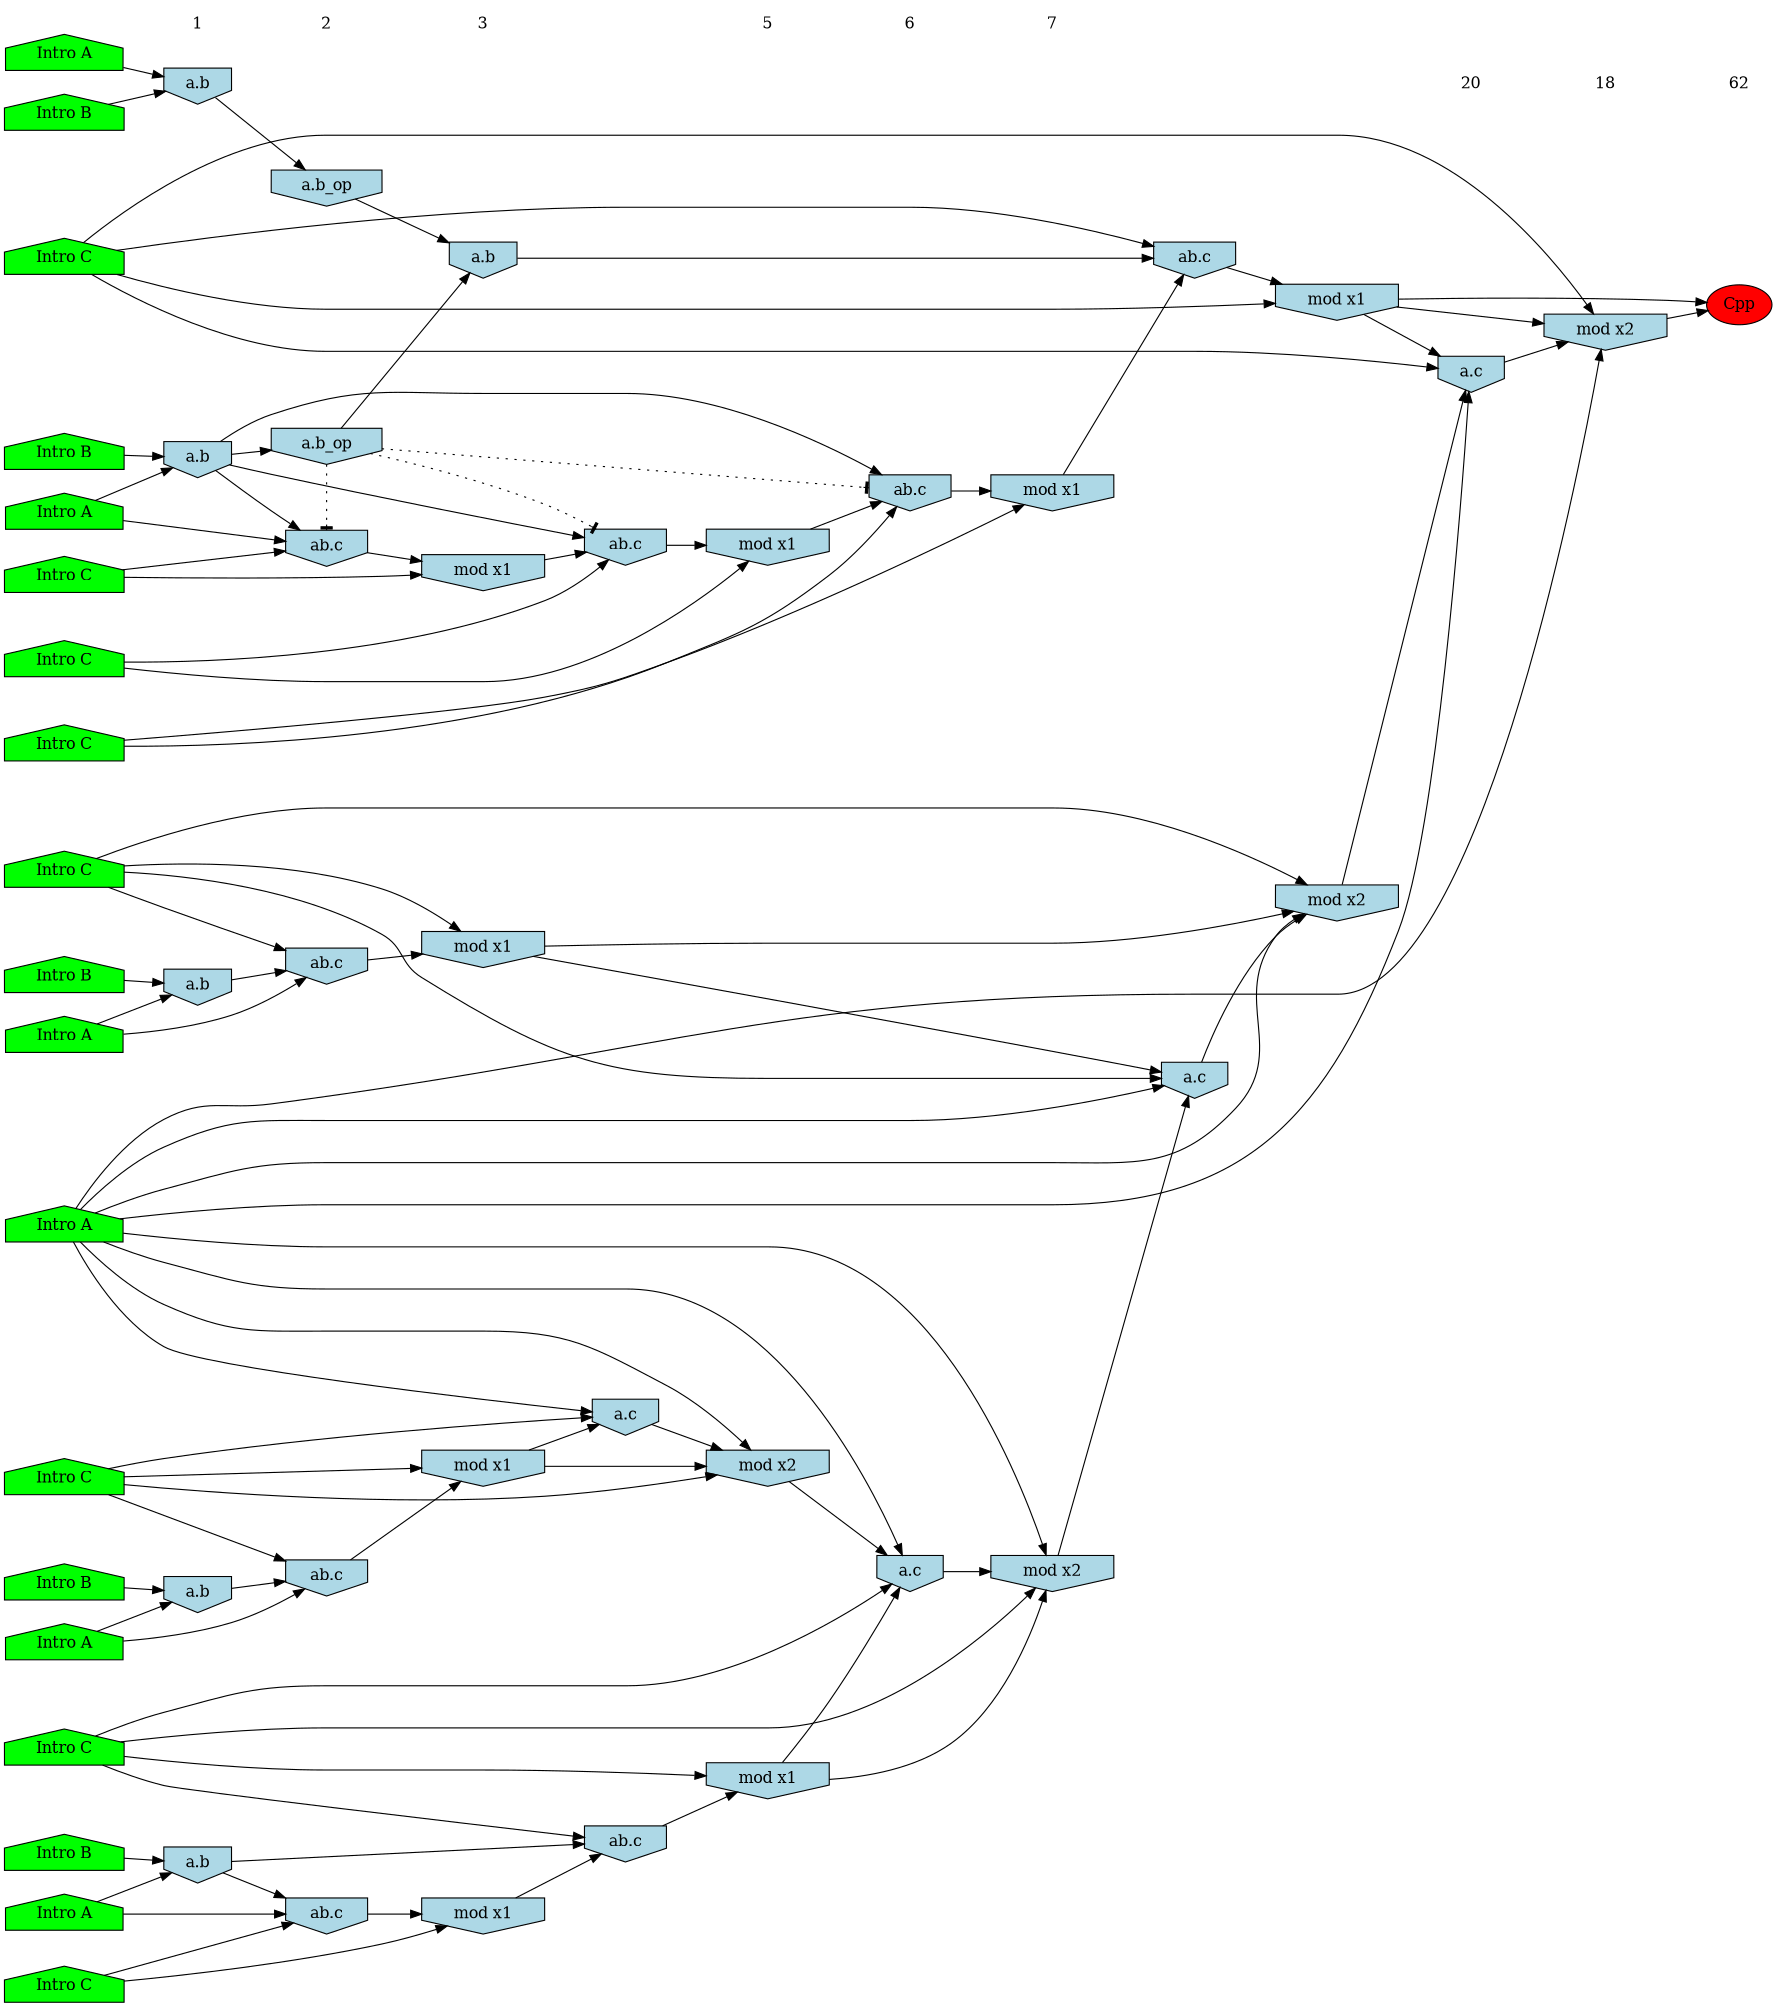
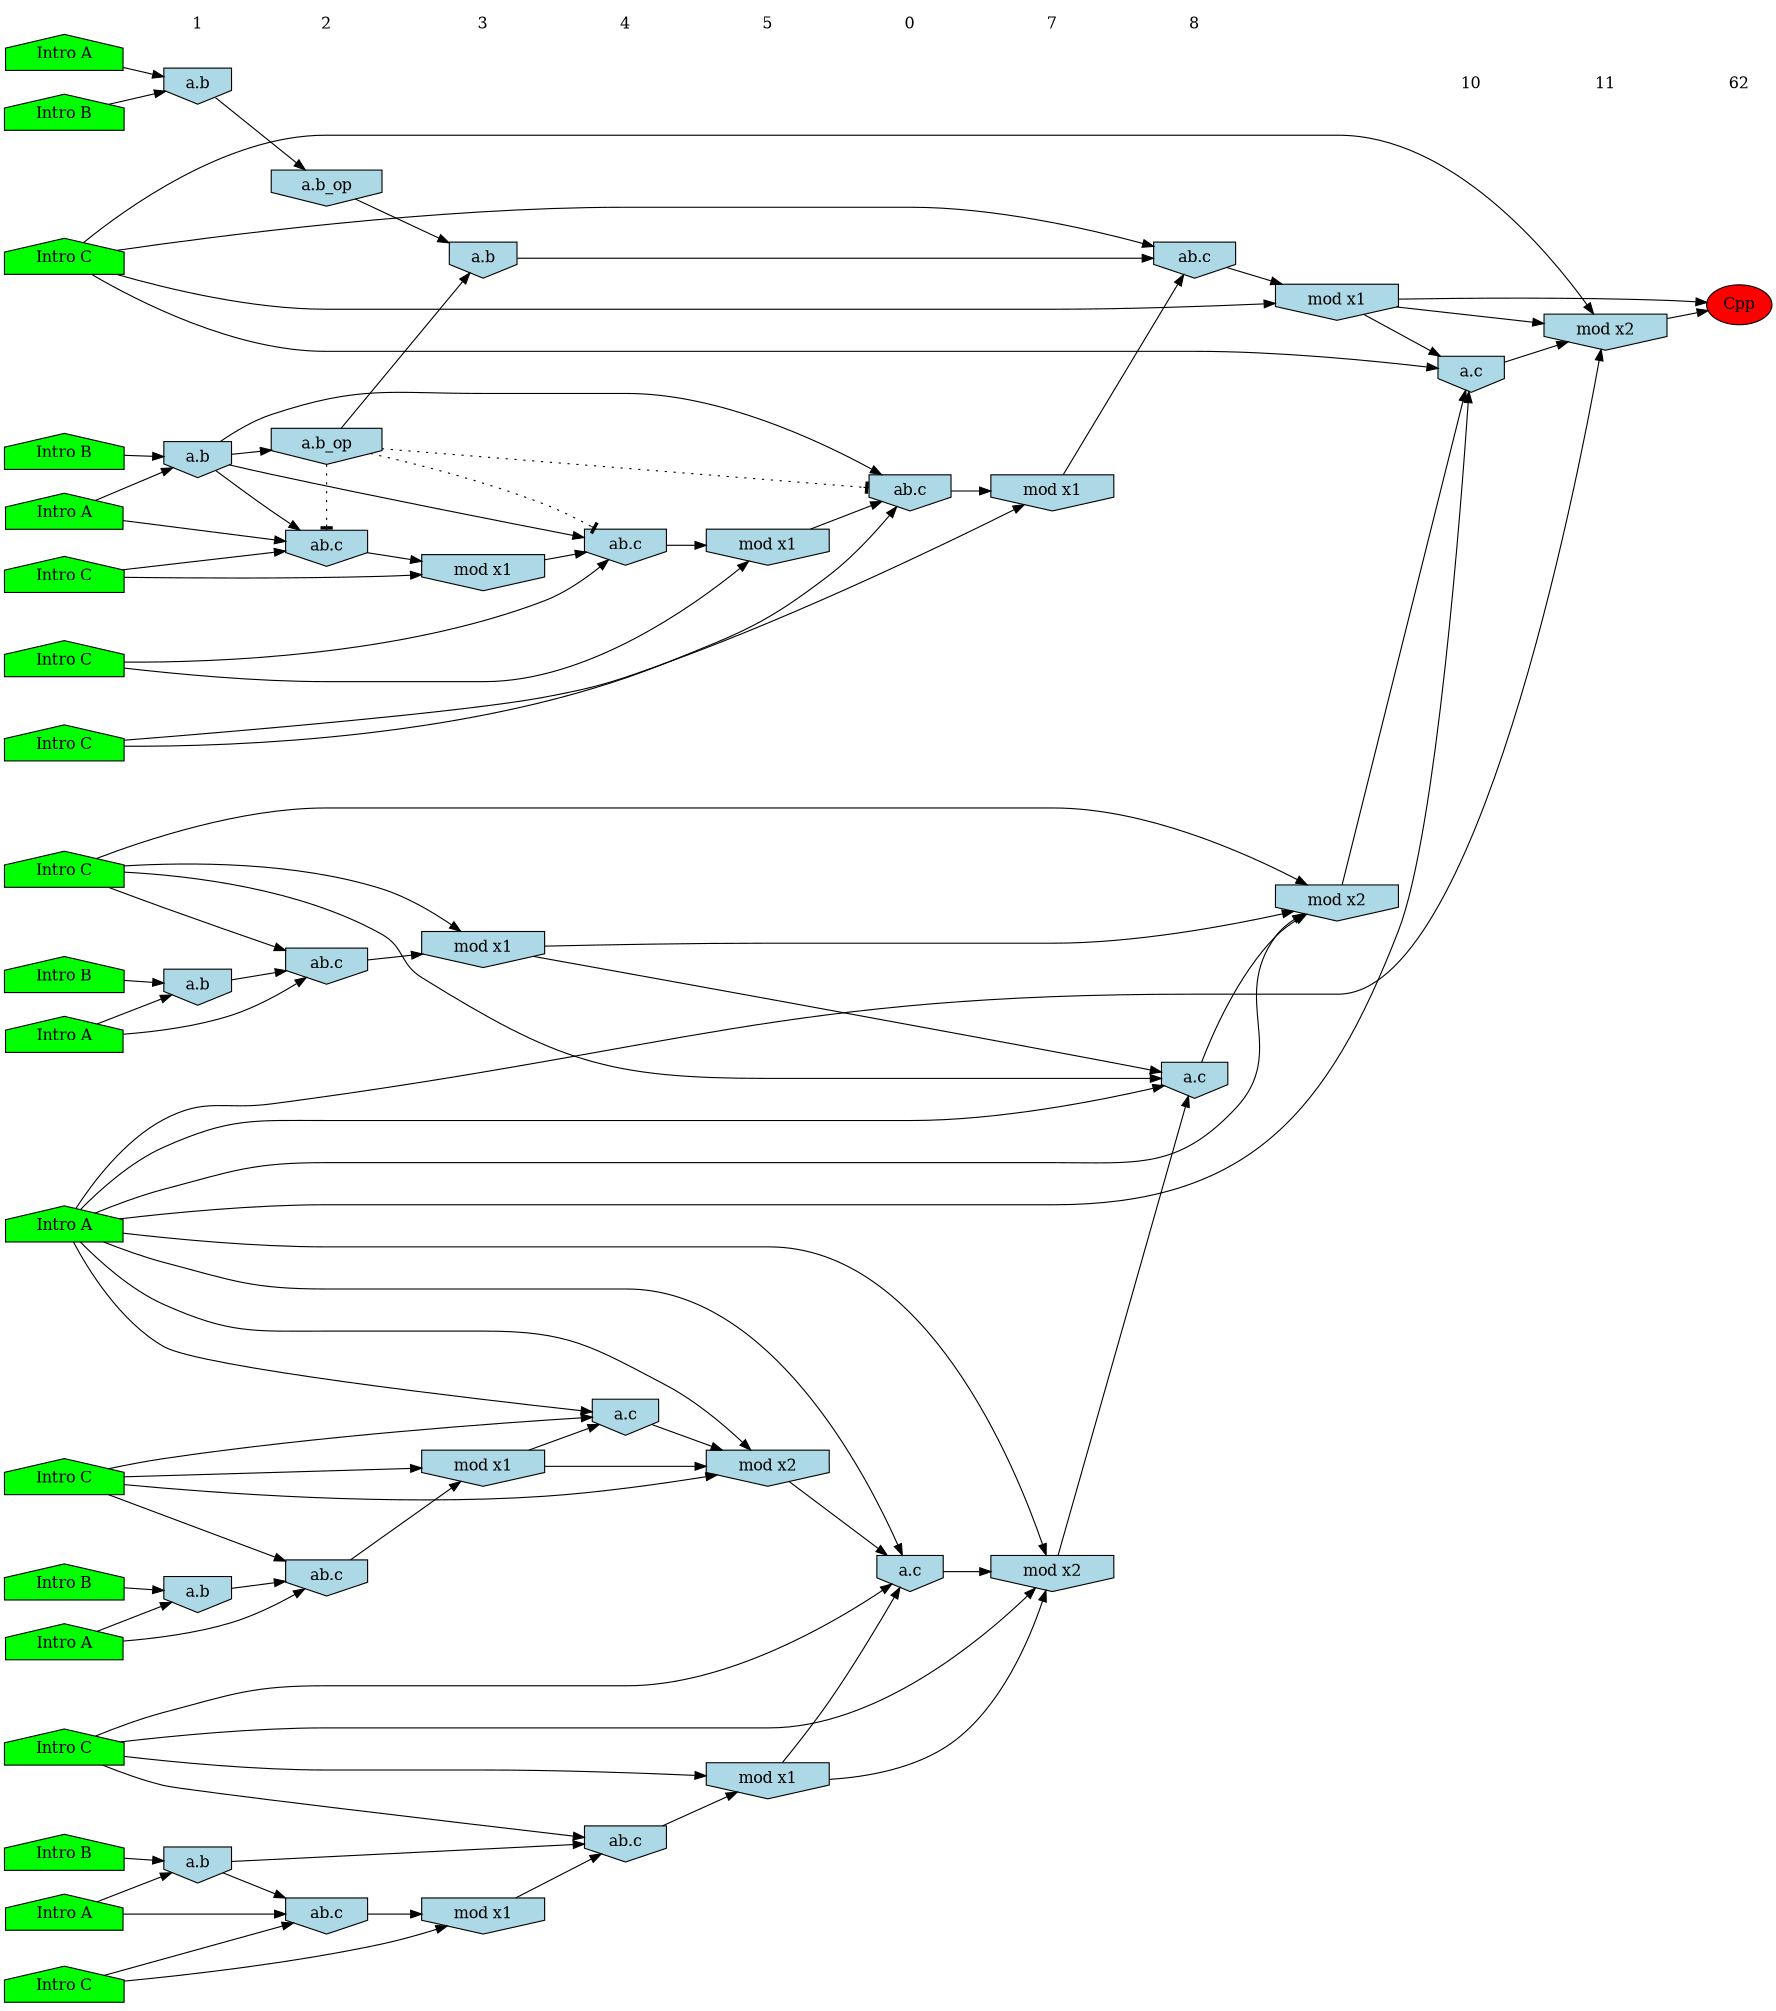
node "4": added
node "6": label "6" -> "0"
node "8": added
node "20": label "20" -> "10"
node "18": label "18" -> "11"
